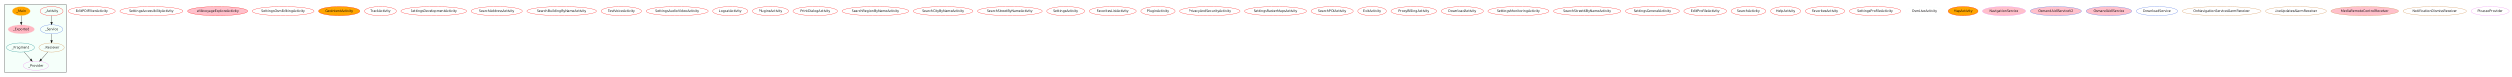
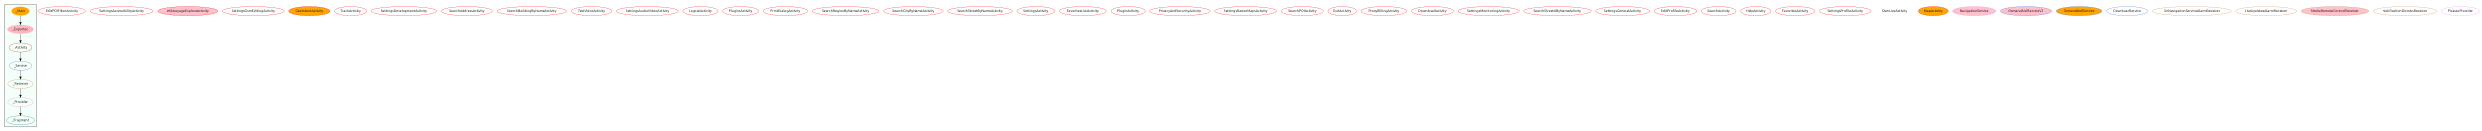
node "OsmandAidlService": fillcolor pink -> orange
edge "_Exported" -> "_Activity": added
edge "_Fragment" -> "_Provider": reversed
